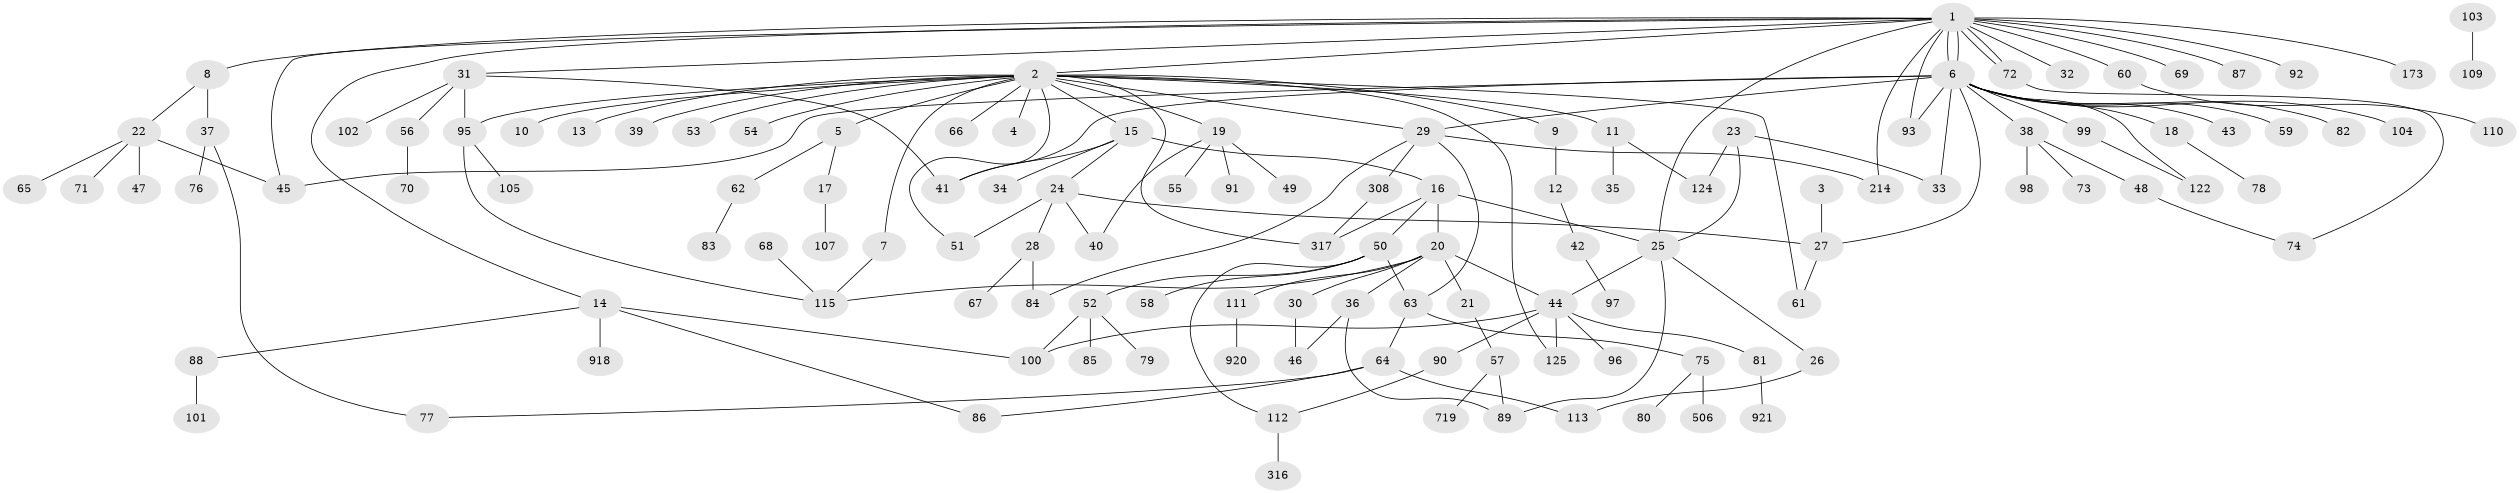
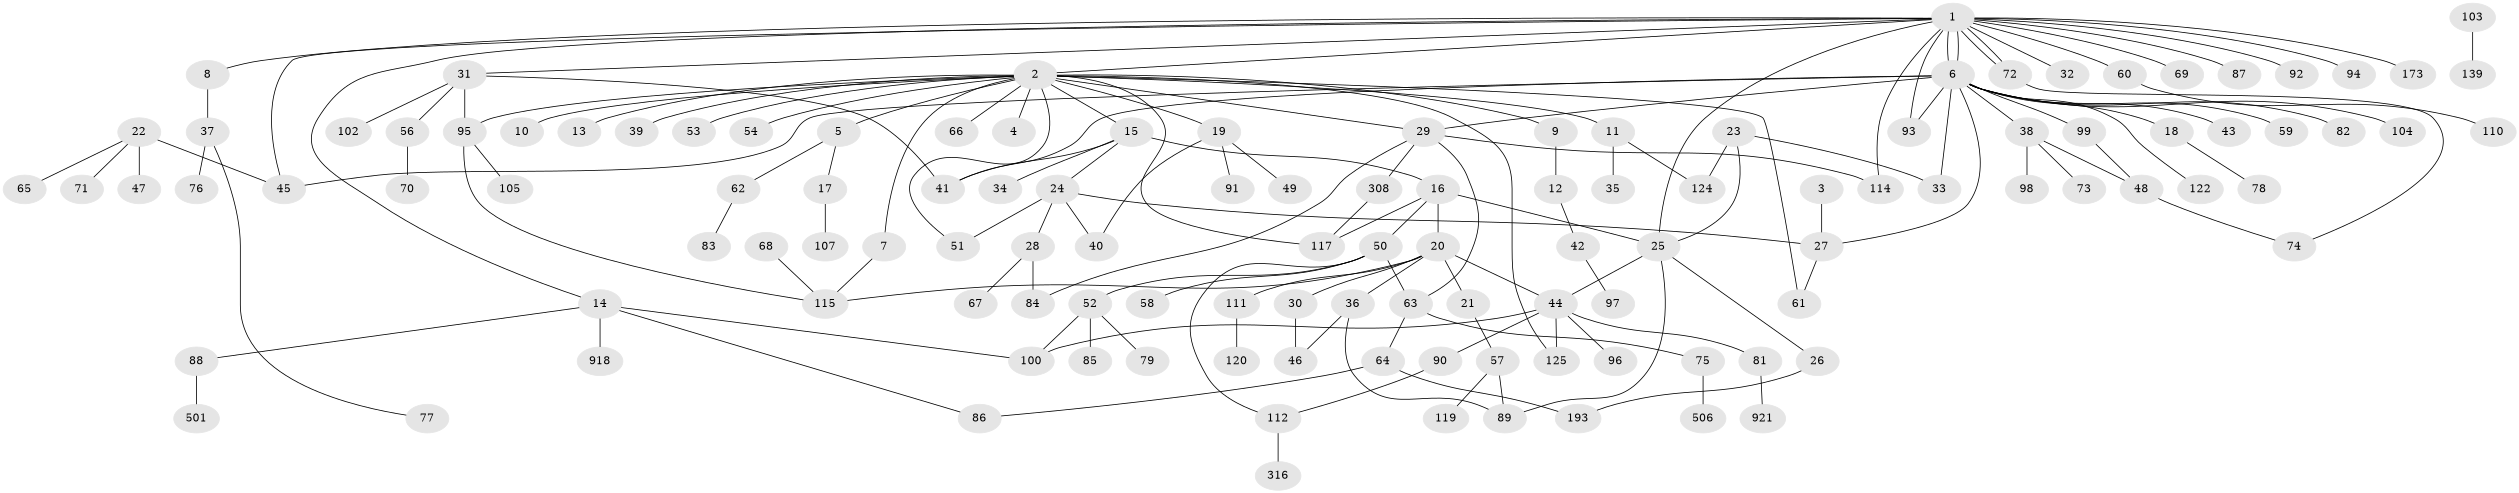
node "94": added
node "109": label "109" -> "139"
edge "8" -- "22": removed
edge "99" -- "122": now "99" -- "48"
node "55": removed
node "214": label "214" -> "114"
node "317": label "317" -> "117"
node "920": label "920" -> "120"
edge "64" -- "77": removed
node "101": label "101" -> "501"
node "719": label "719" -> "119"
node "113": label "113" -> "193"
node "80": removed
